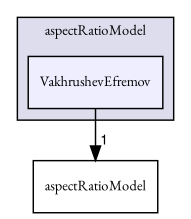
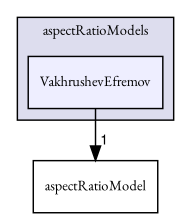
cluster "aspectRatioModel": label "aspectRatioModel" -> "aspectRatioModels"
